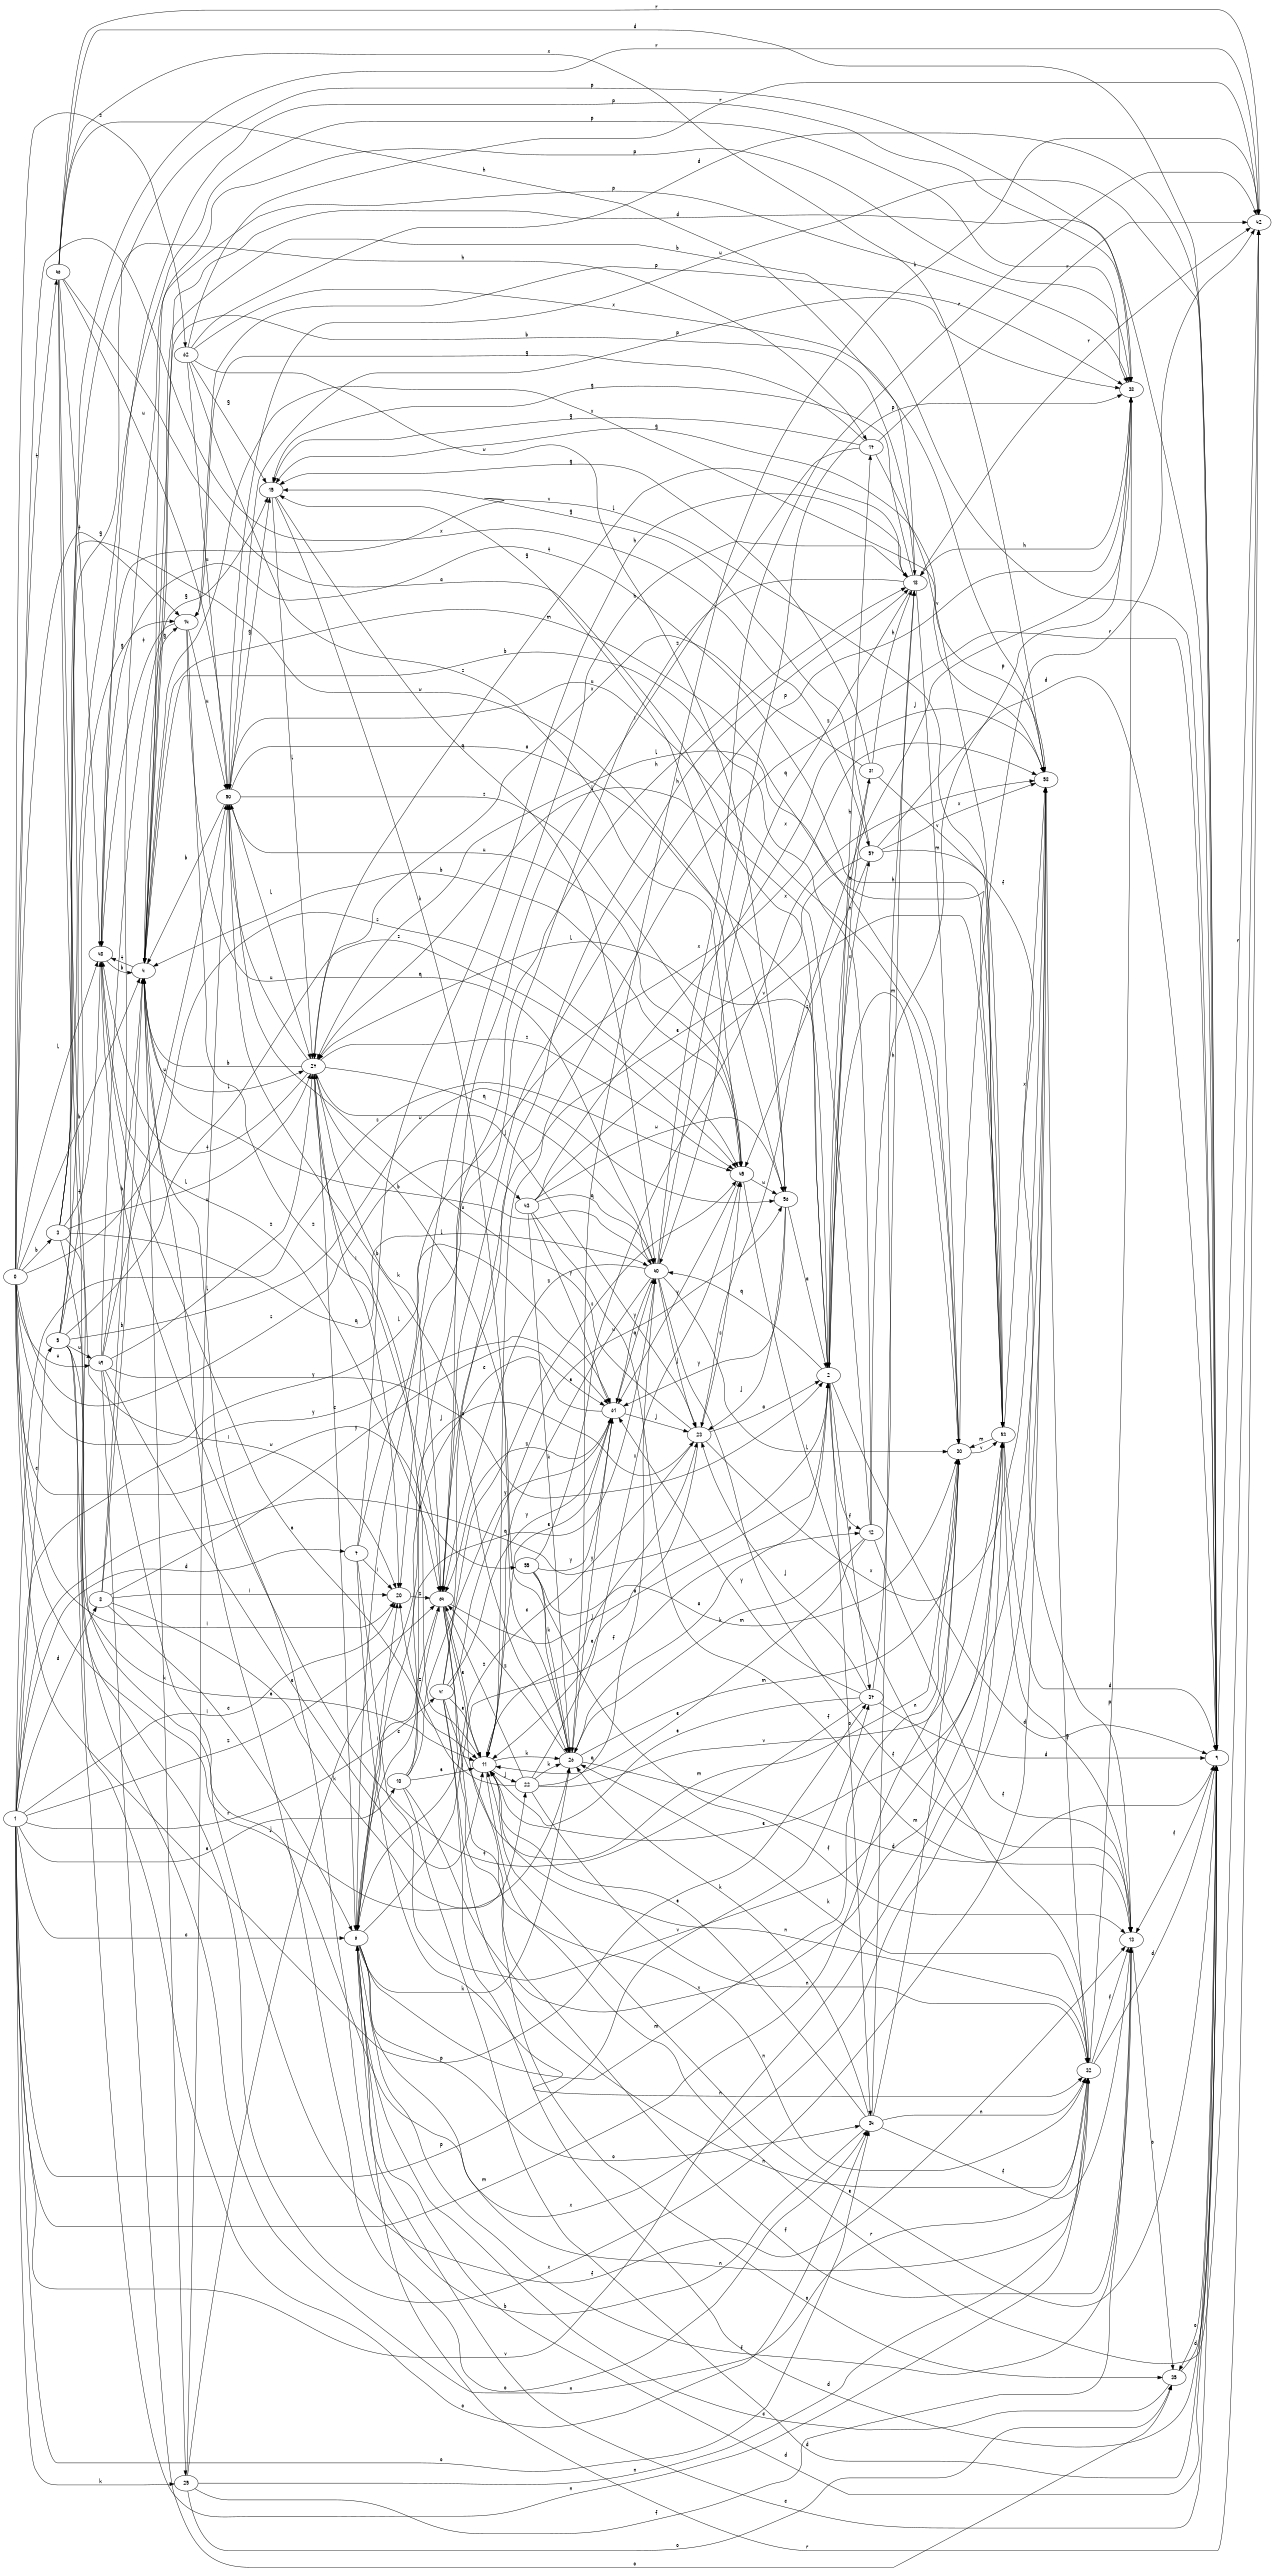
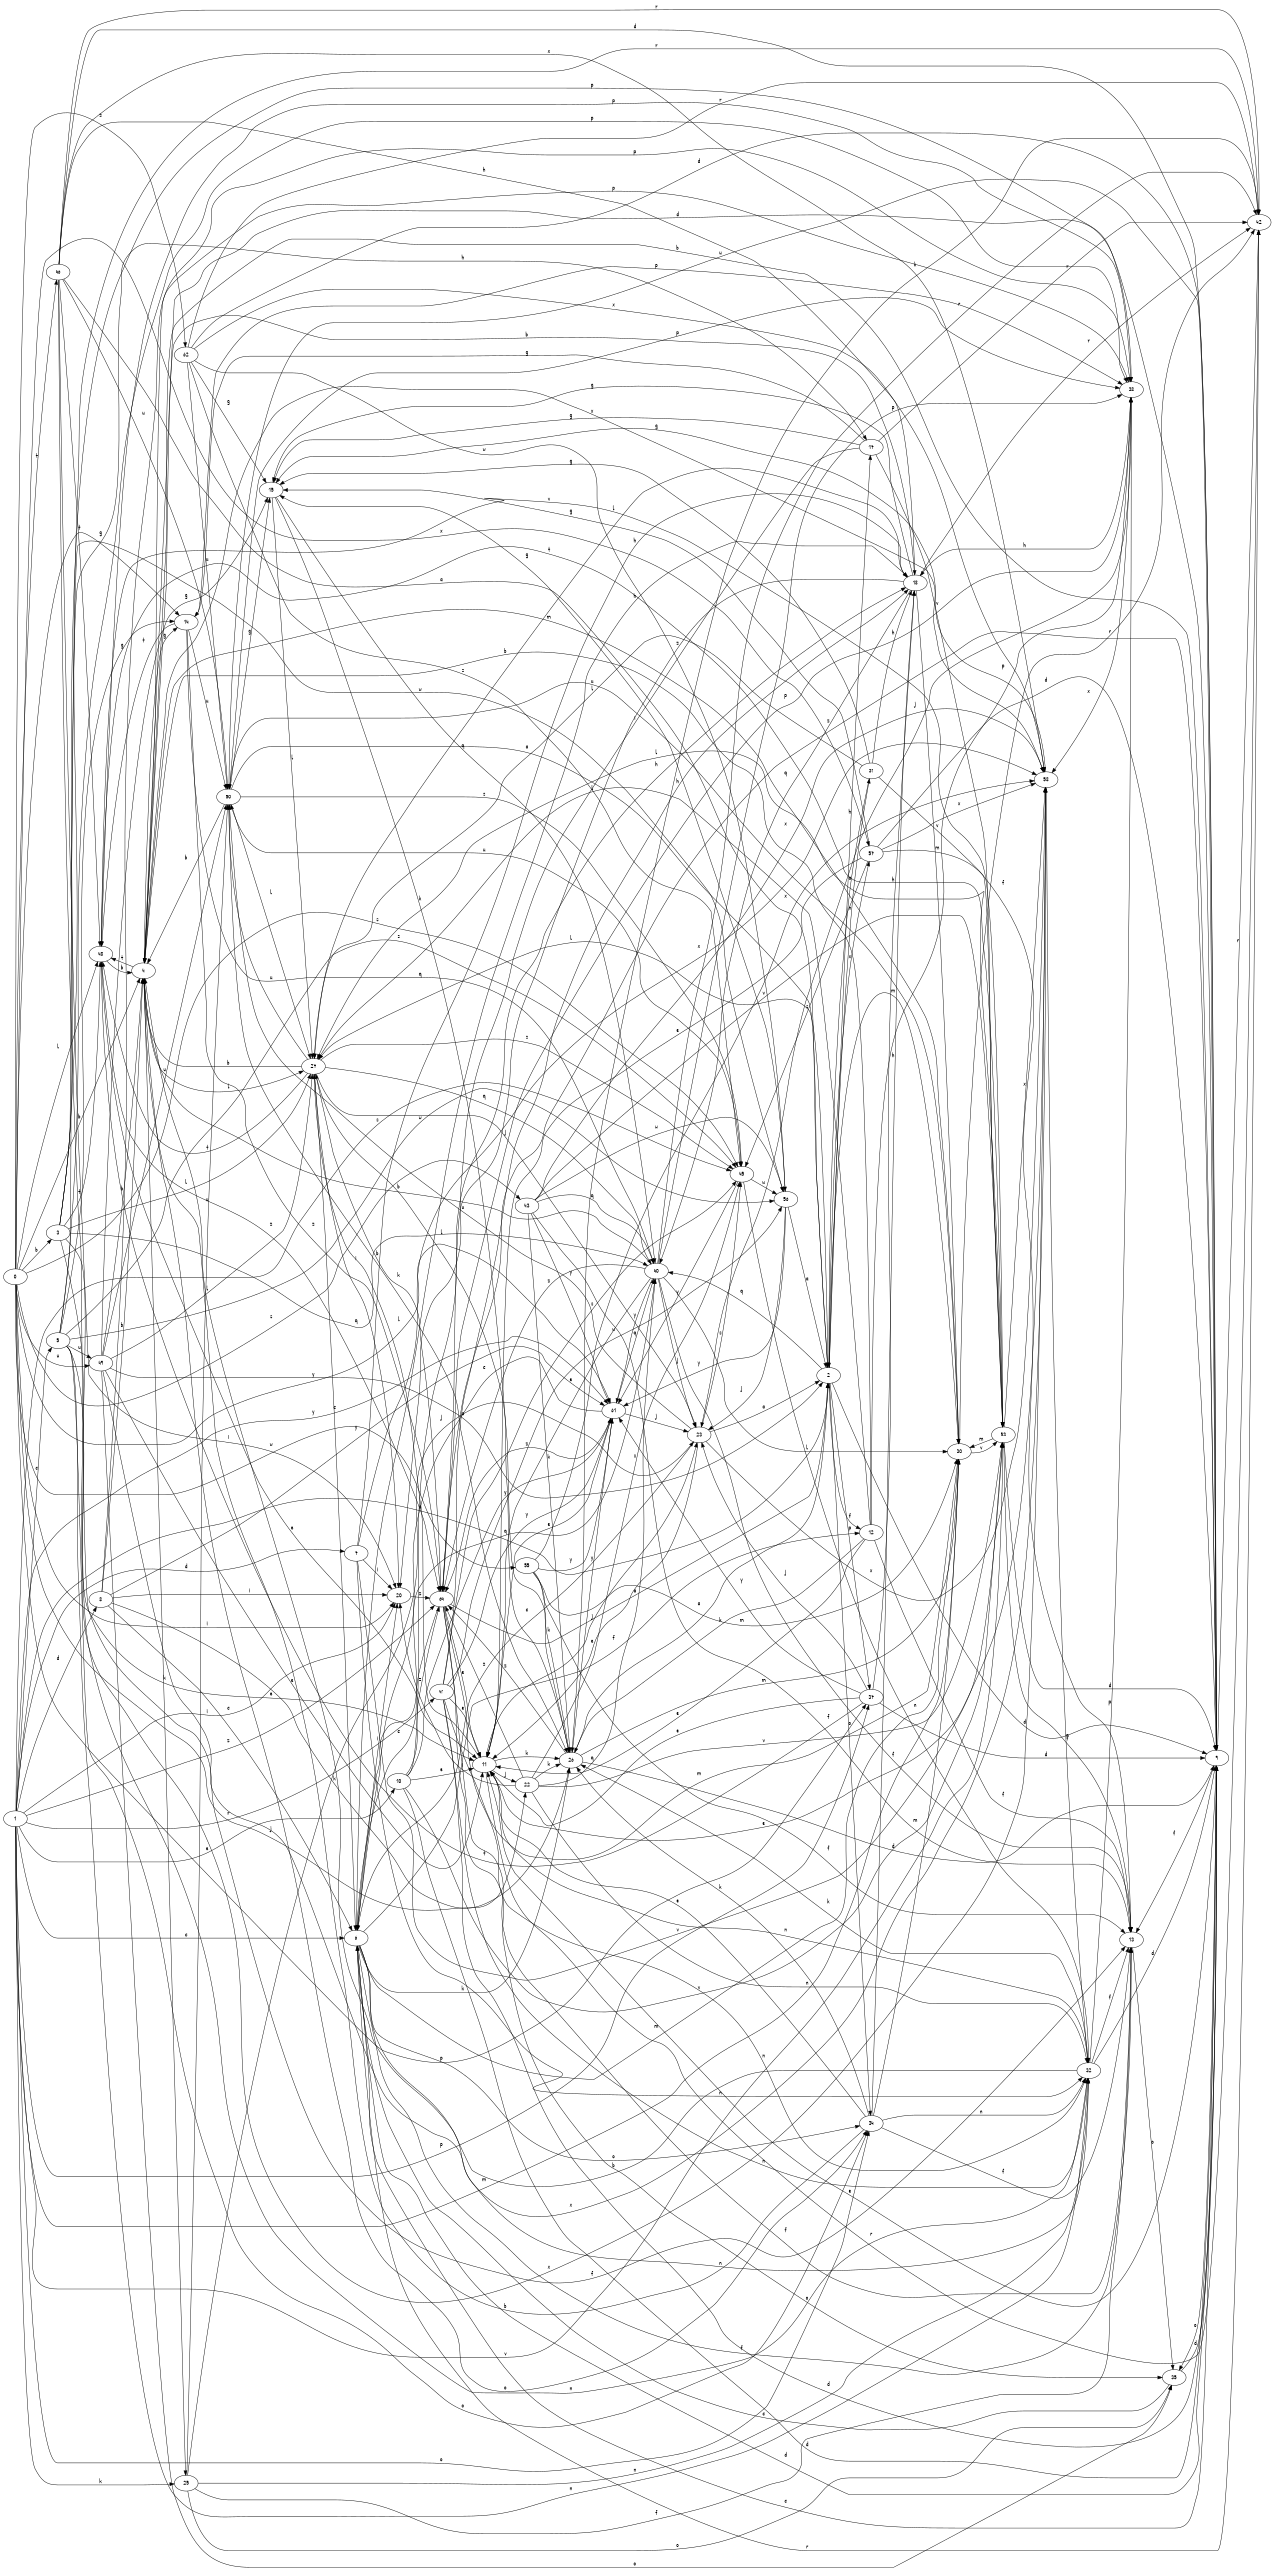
edge "38" -> "58": added, label "x"
edge "31" -> "27": label "x" -> "l"
edge "45" -> "4": now "32" -> "4"
